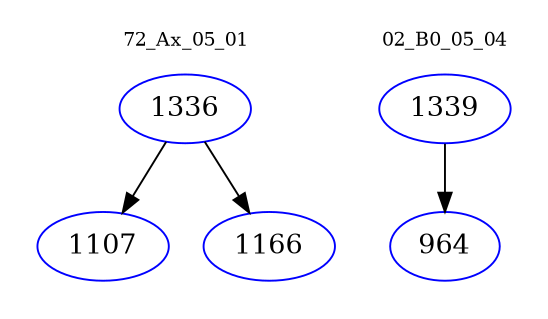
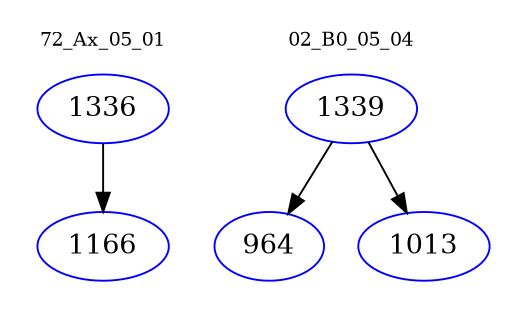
node "1107": removed
node "1013": added
